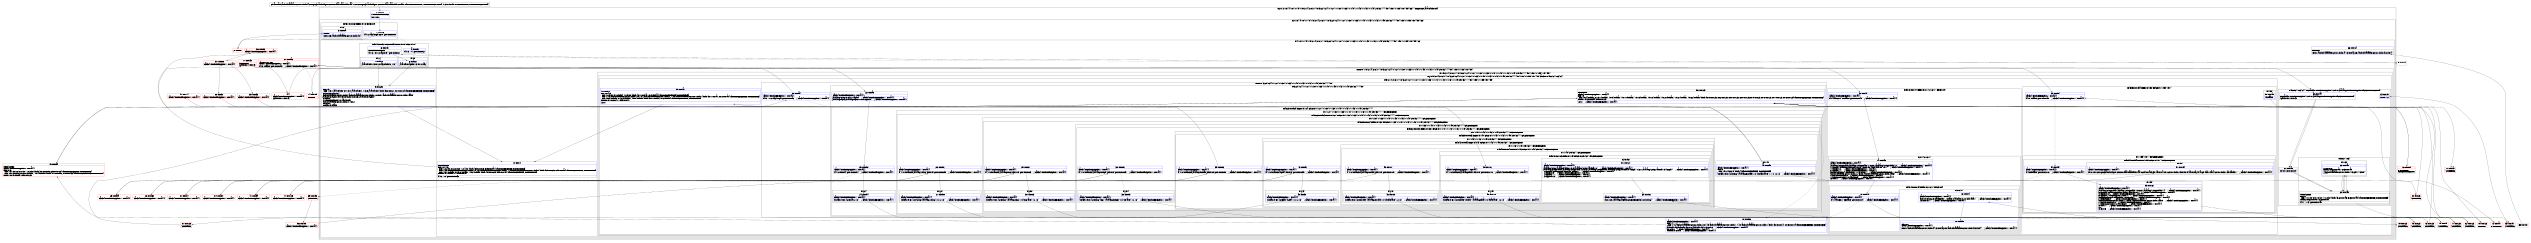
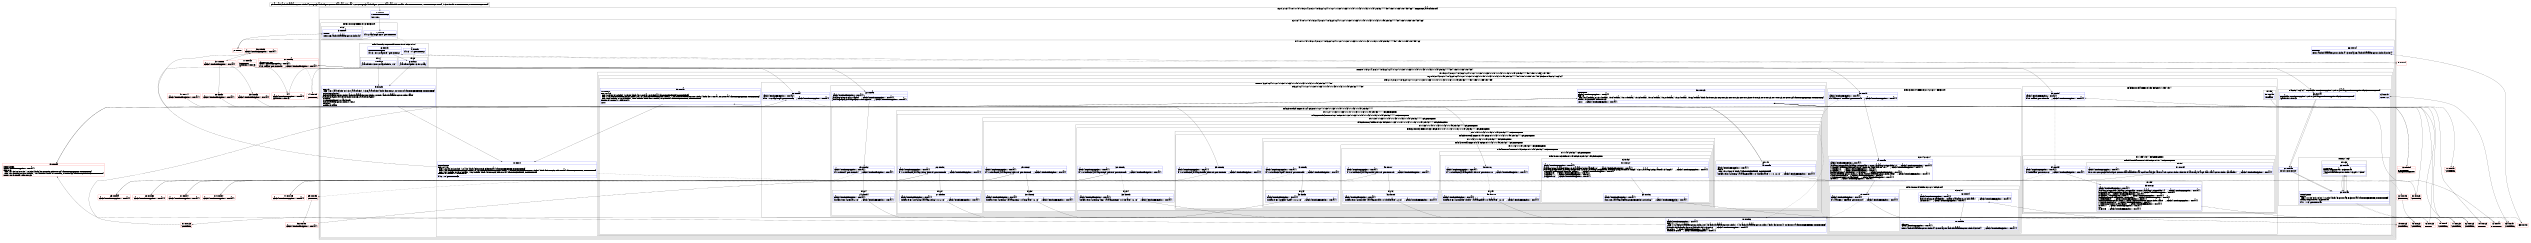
node "74: 0x015d": text "RETURN" -> "SYNTHETIC"
node "41: 0x00fa": removed
node "67: 0x01b8": added
node "76: 0x0123": text "SYNTHETIC" -> "RETURN"
